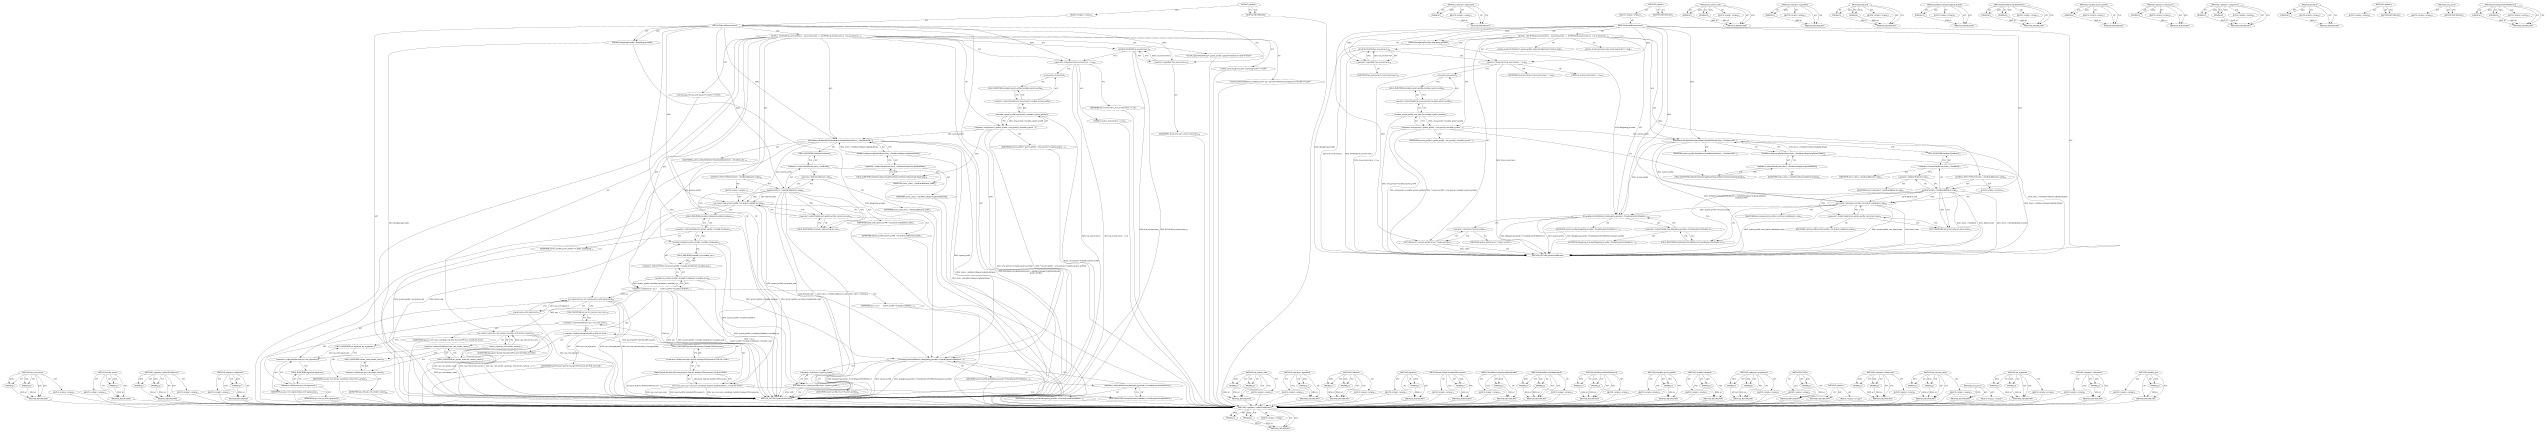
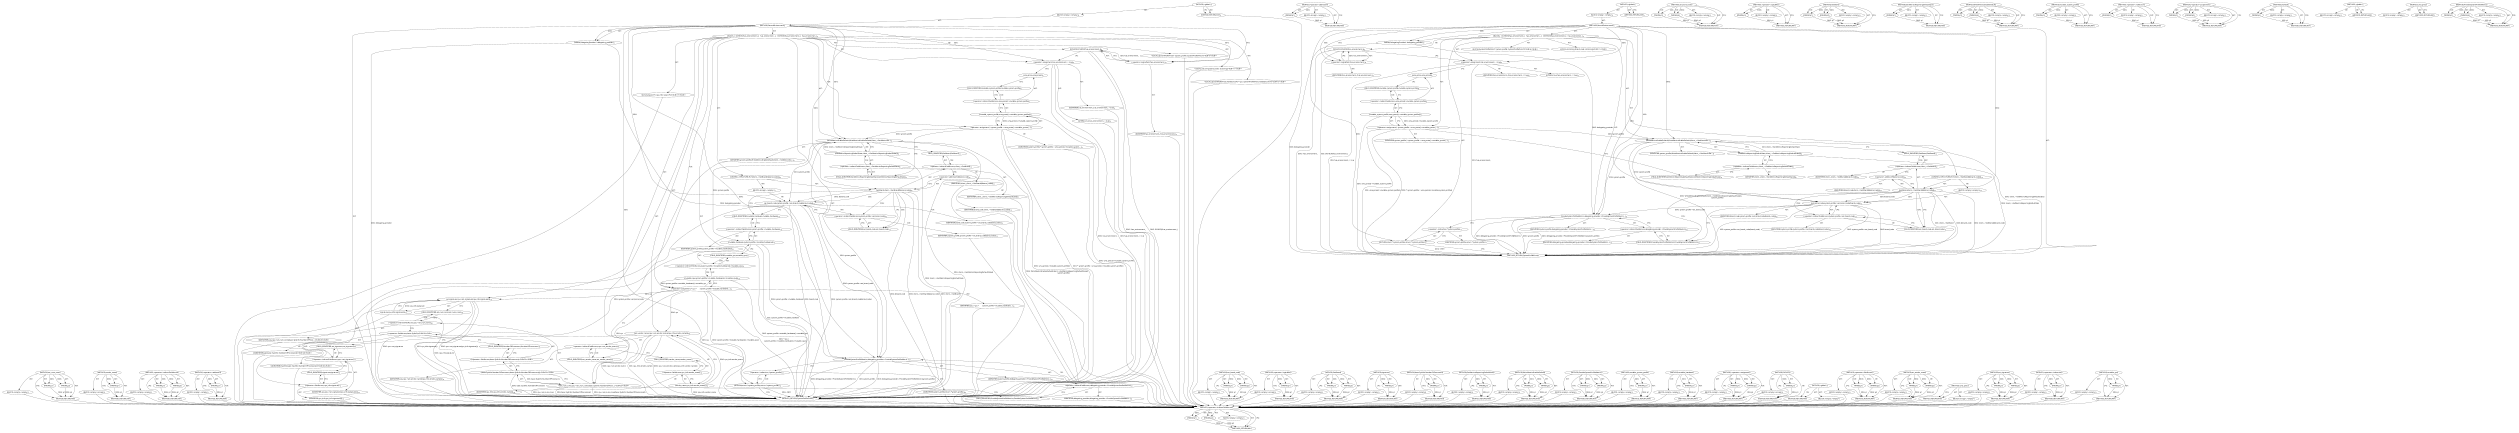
edge "<(<operator>.fieldAccess,base::SysInfo)<SUB>20</SUB>>" -> "(FIELD_IDENTIFIER,NumberOfProcessors,NumberOfProcessors)": label "DDG: base::SysInfo::NumberOfProcessors" -> "CFG: "
edge "(<operator>.indirectFieldAccess,cpu->set_signature)" -> "(FIELD_IDENTIFIER,set_signature,set_signature)": label "DDG: cpu_info.signature()" -> "AST: "
edge "(<operator>.fieldAccess,cpu_info.vendor_name)" -> "(vendor_name,cpu_info.vendor_name())": added, label "CFG:"
